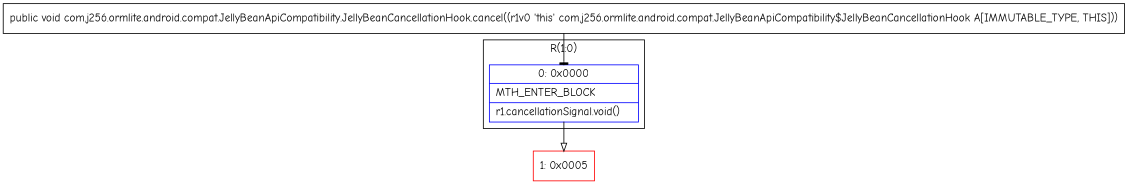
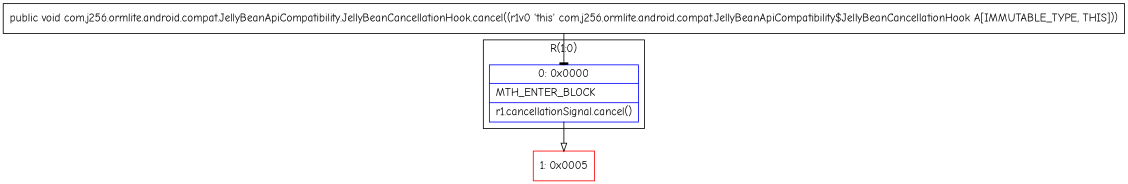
node "0: 0x0000": text "r1.cancellationSignal.void()" -> "r1.cancellationSignal.cancel()"
